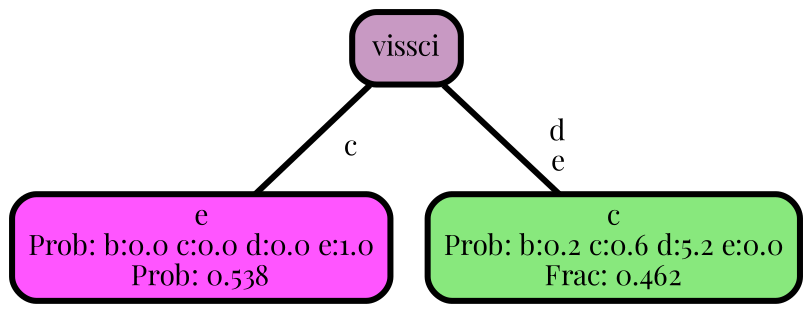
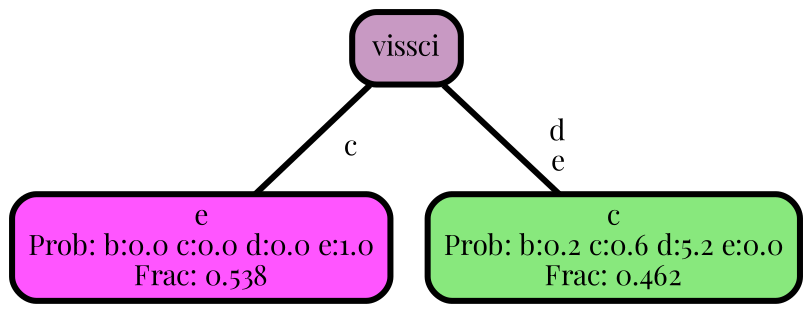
node "e Prob: b:0.0 c:0.0 d:0.0 e:1.0 Prob: 0.538": label "e Prob: b:0.0 c:0.0 d:0.0 e:1.0 Prob: 0.538" -> "e Prob: b:0.0 c:0.0 d:0.0 e:1.0 Frac: 0.538"
